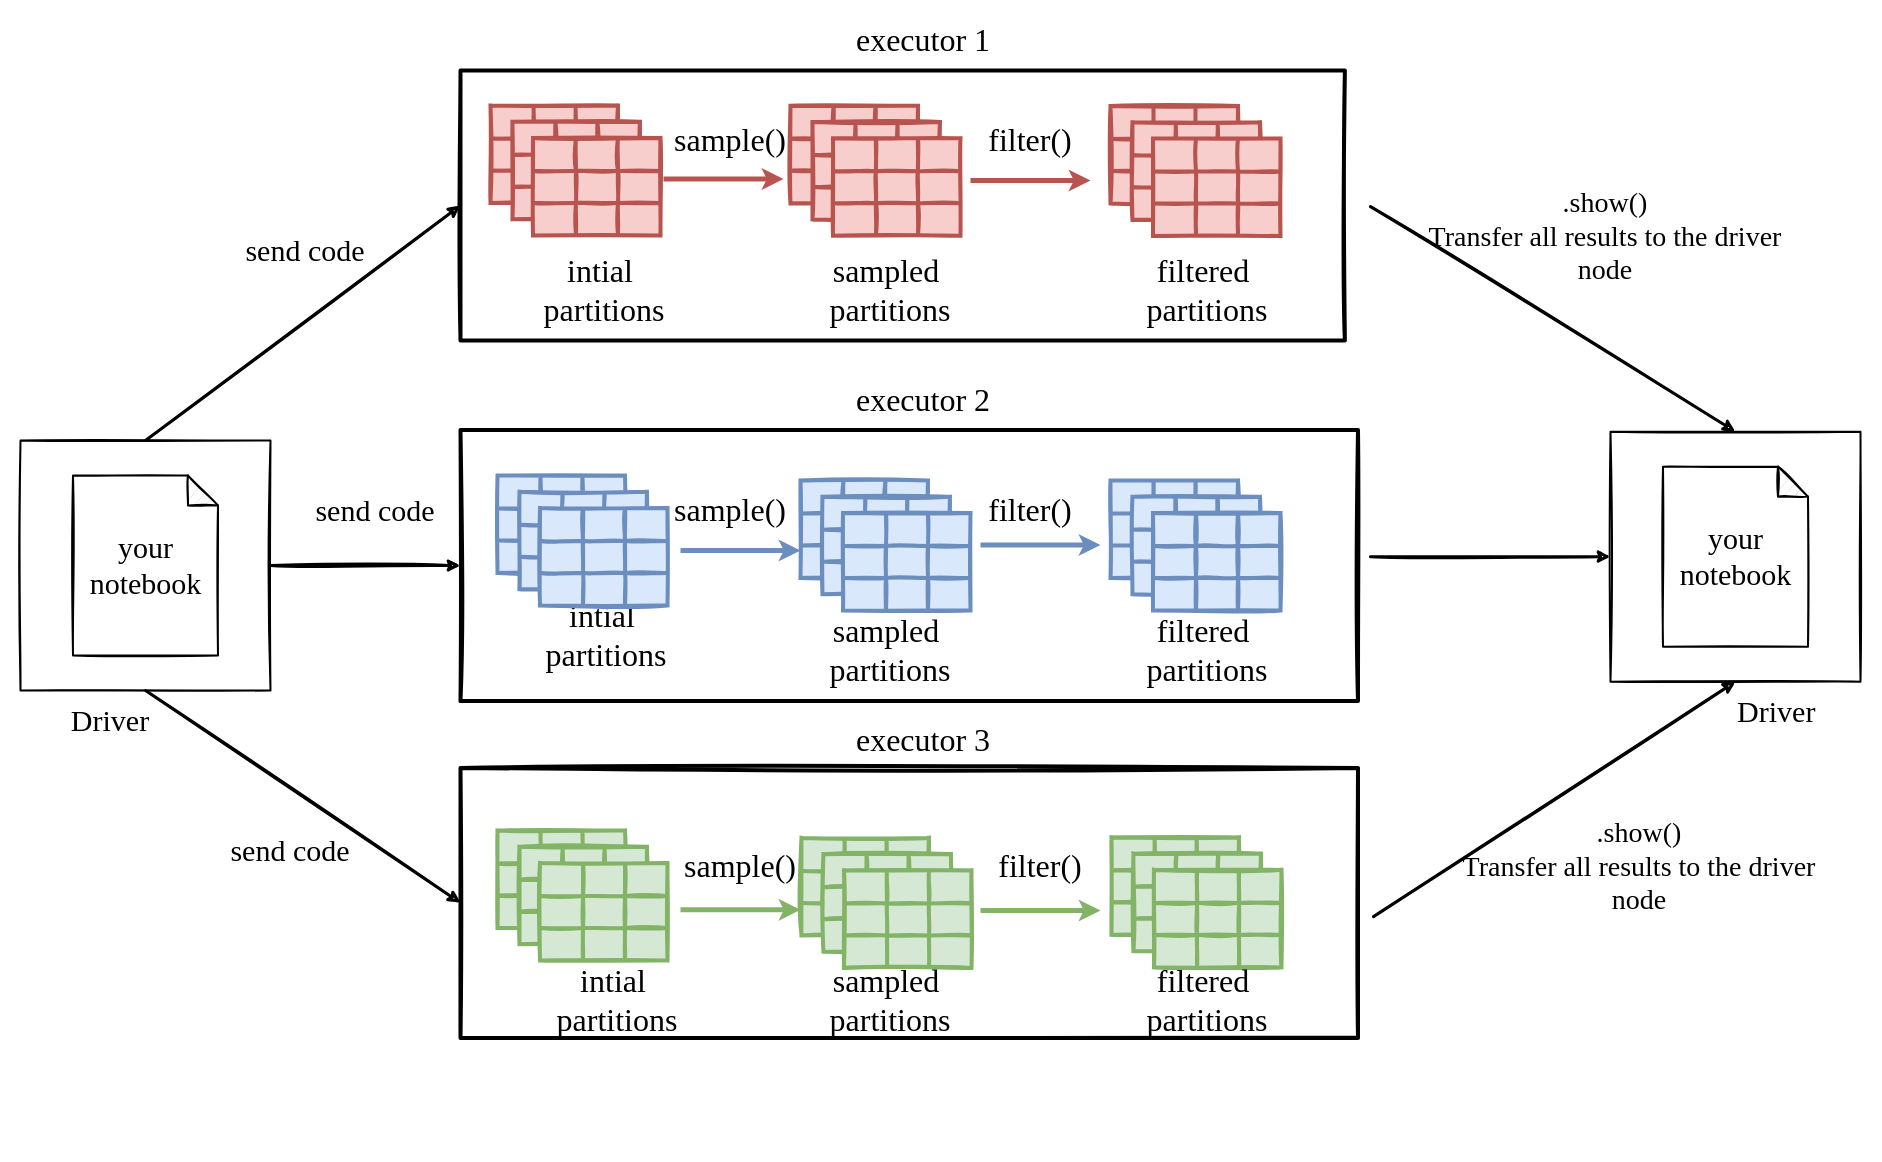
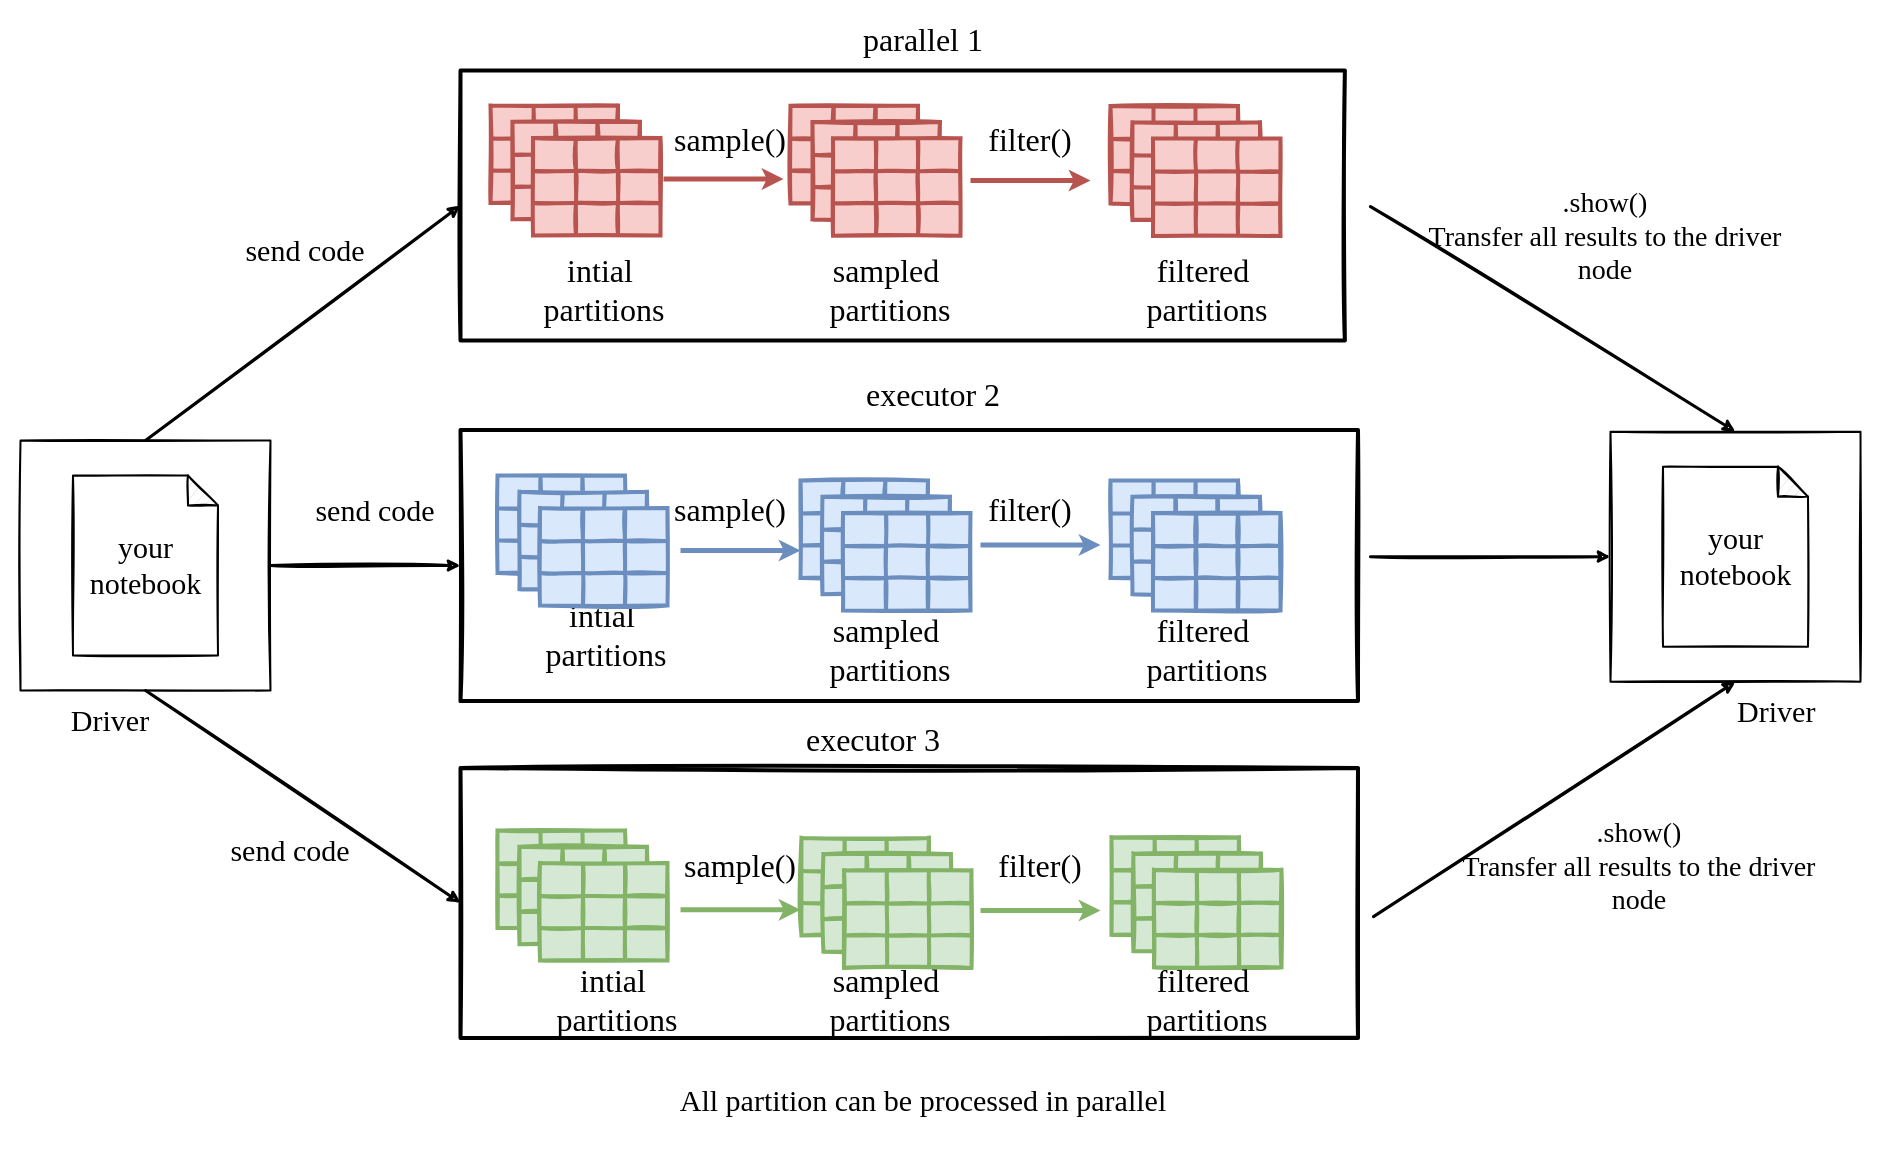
node "executor 1": label "executor 1" -> "parallel 1"
node "executor 2": moved (923, 401) -> (933, 396)
node "executor 3": moved (923, 741) -> (873, 741)
node "All partition can be processed in parallel": added
